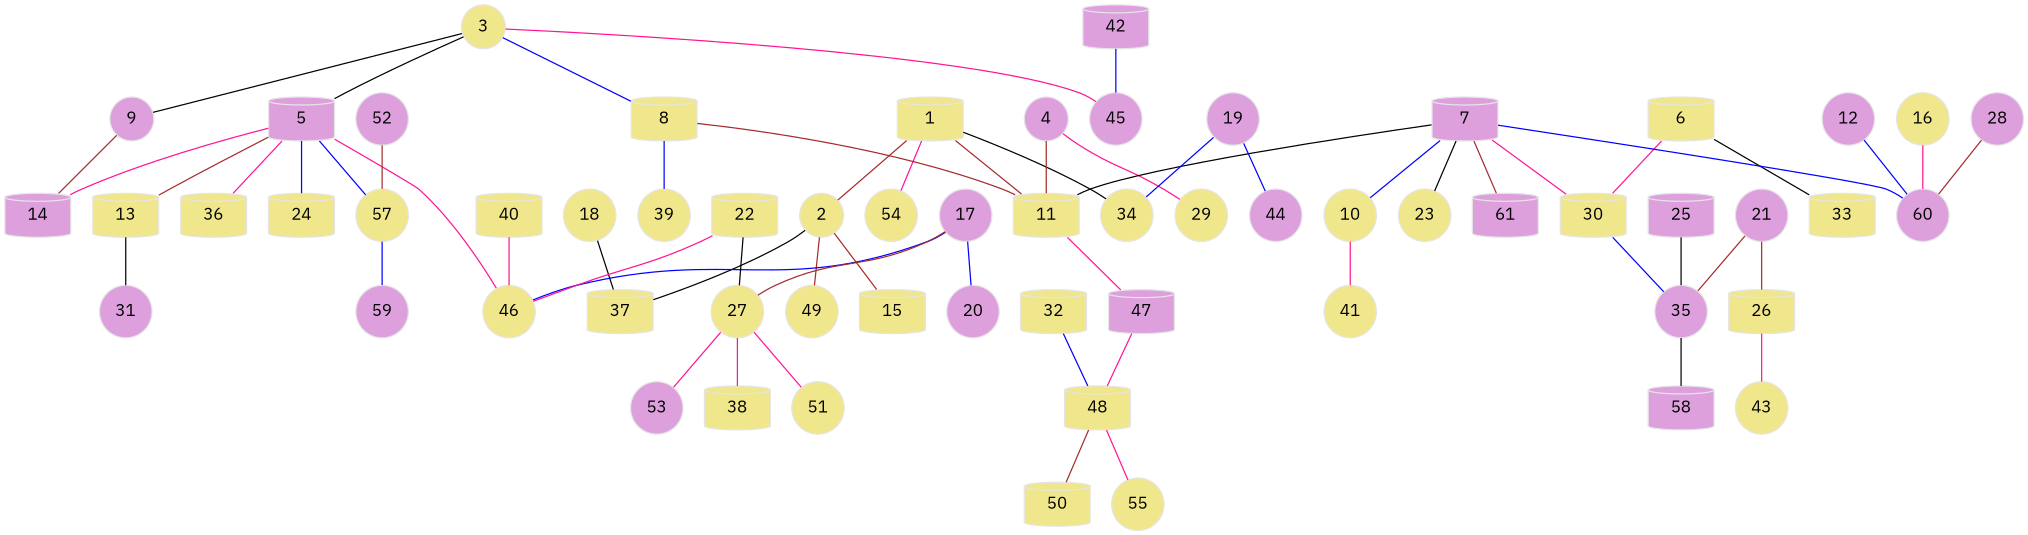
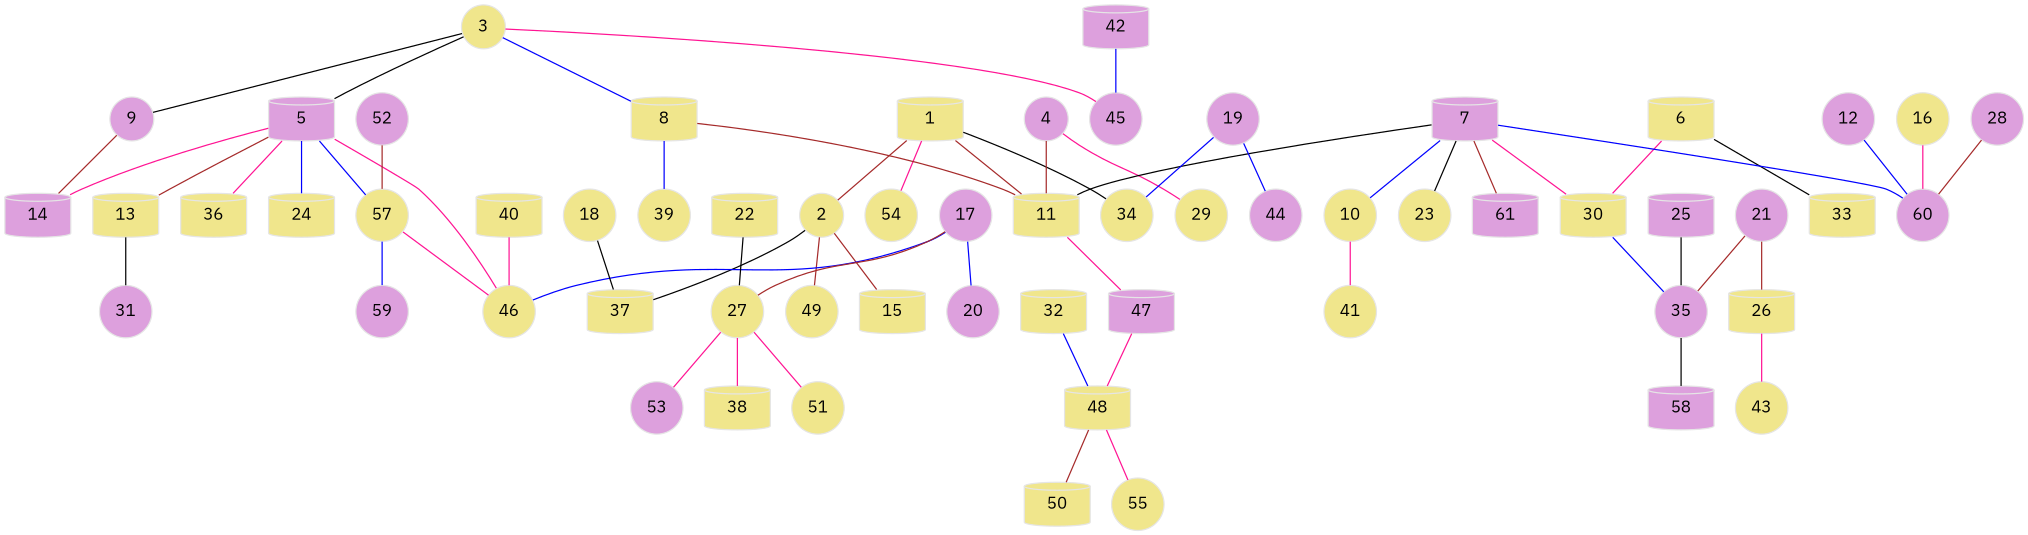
edge "22" -- "46": now "57" -- "46"
